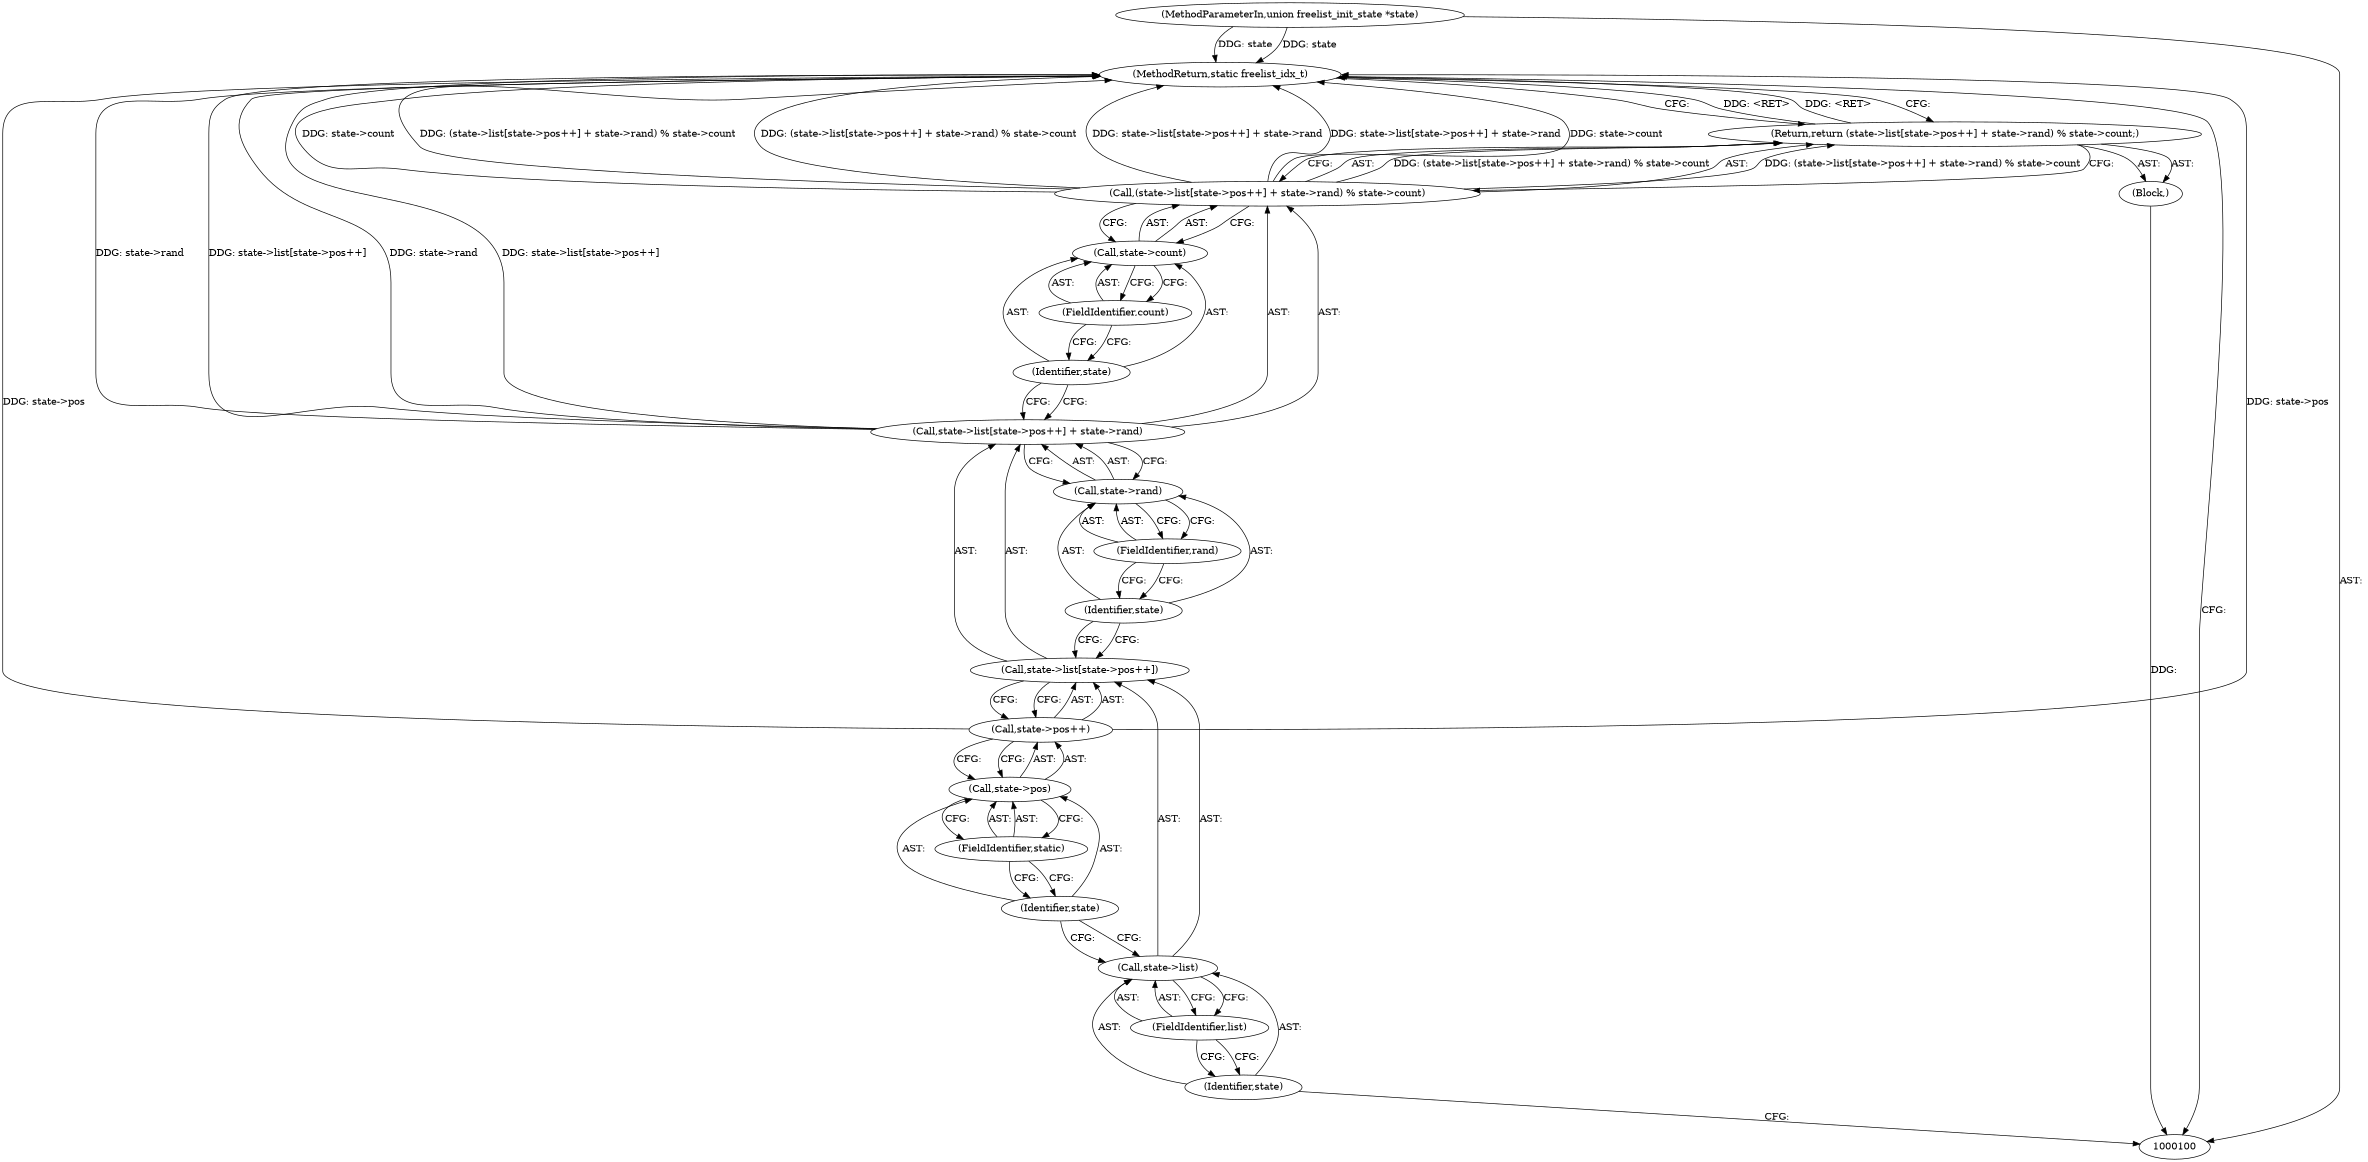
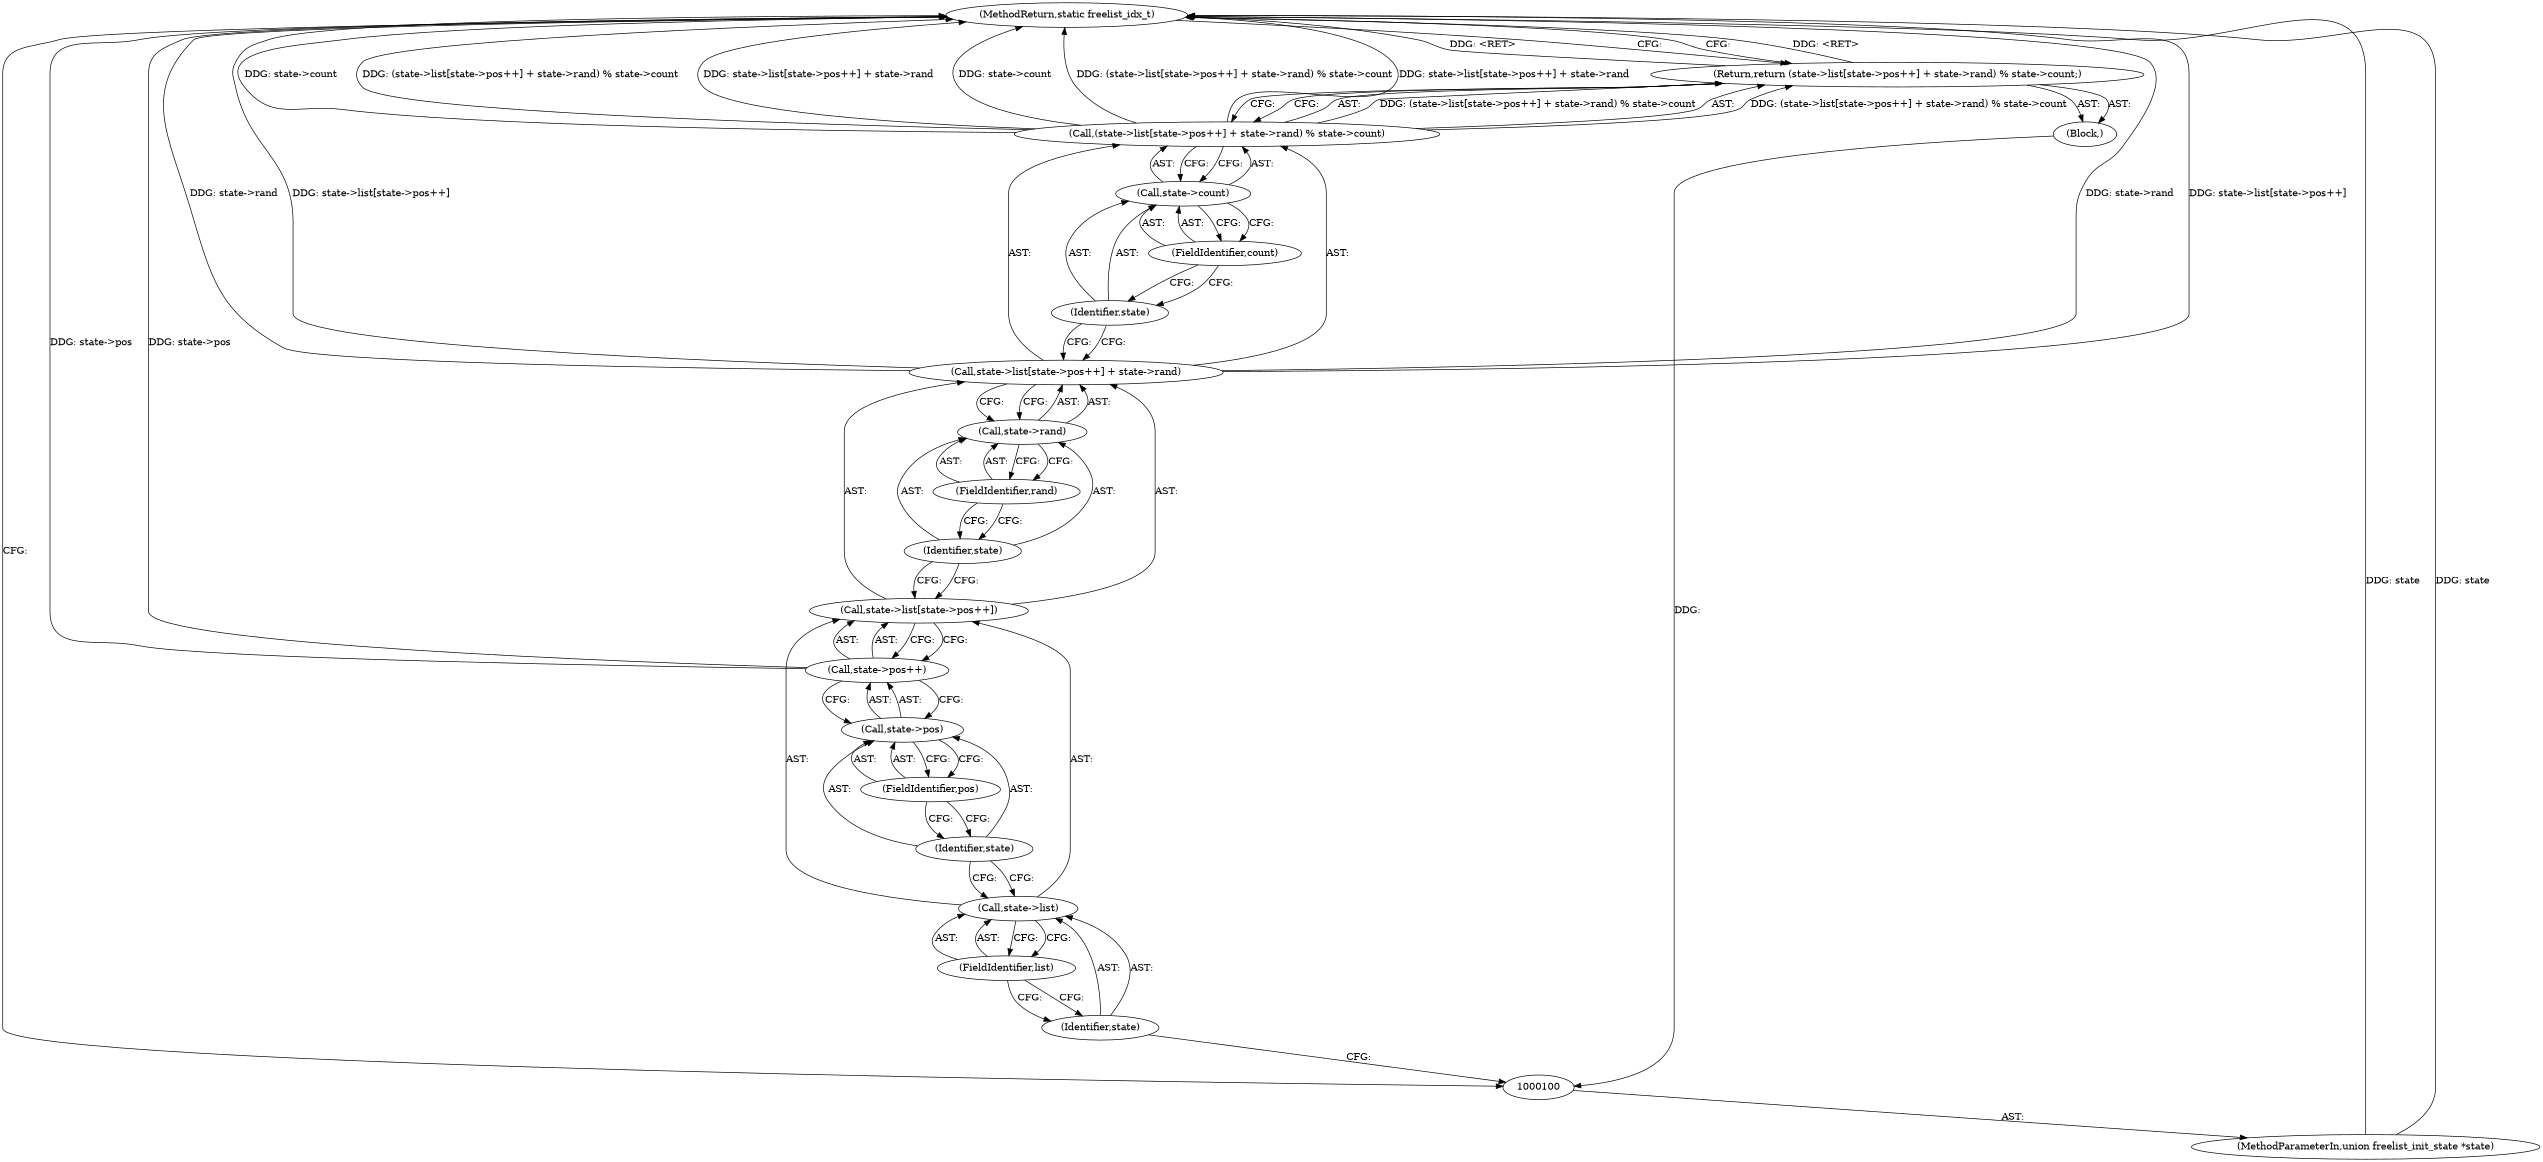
edge "(MethodParameterIn,union freelist_init_state *state)" -> "1000100": reversed
node "(FieldIdentifier,static)": label "(FieldIdentifier,static)" -> "(FieldIdentifier,pos)"
